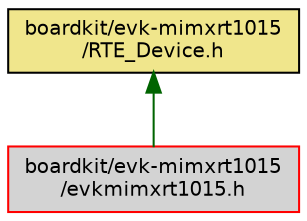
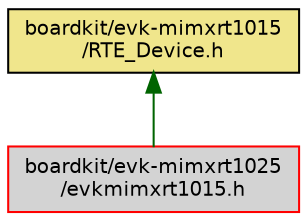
node "boardkit/evk-mimxrt1015 /evkmimxrt1015.h": label "boardkit/evk-mimxrt1015 /evkmimxrt1015.h" -> "boardkit/evk-mimxrt1025 /evkmimxrt1015.h"
